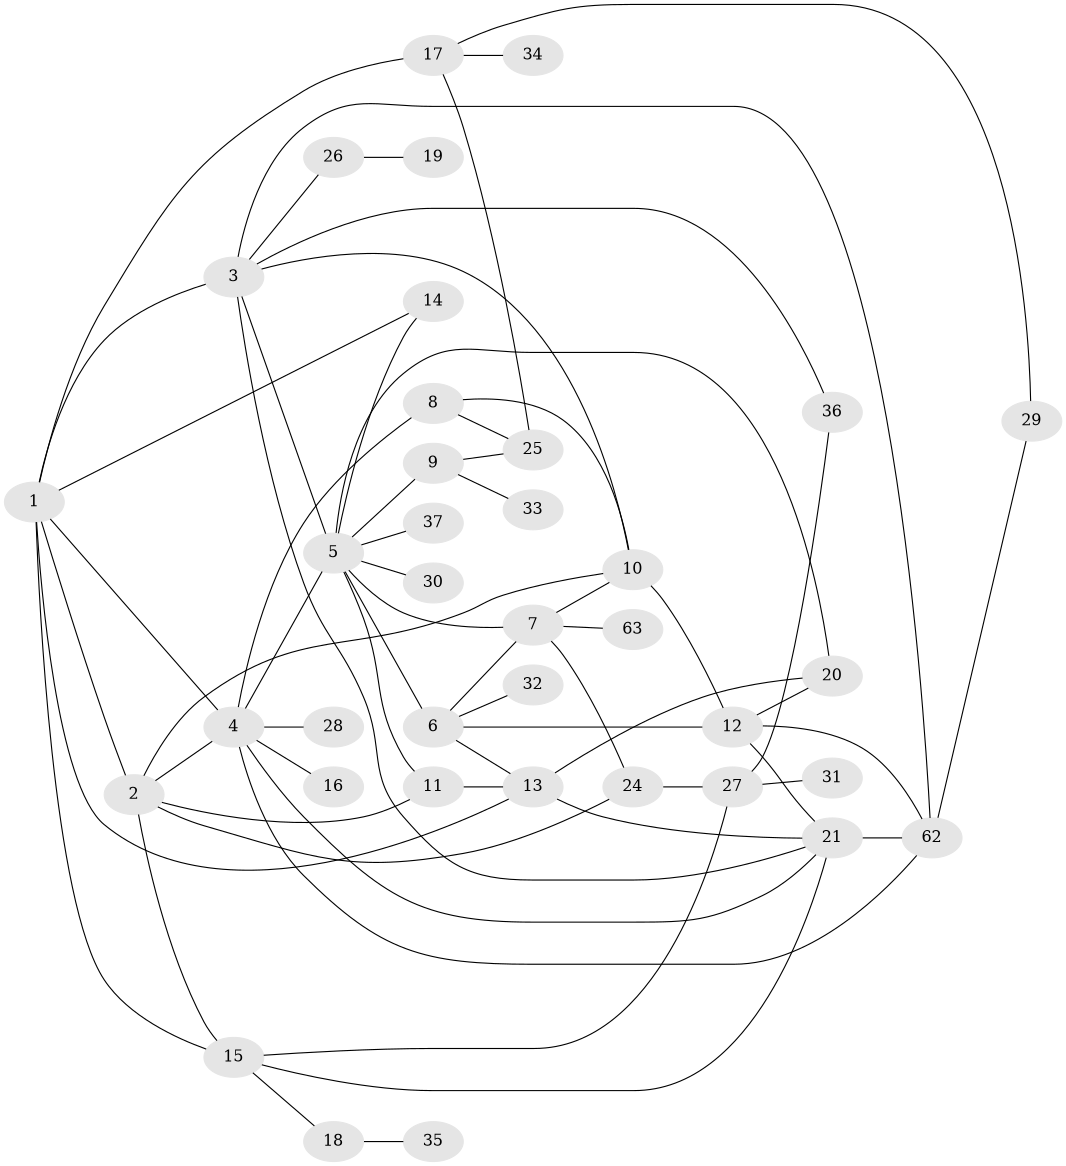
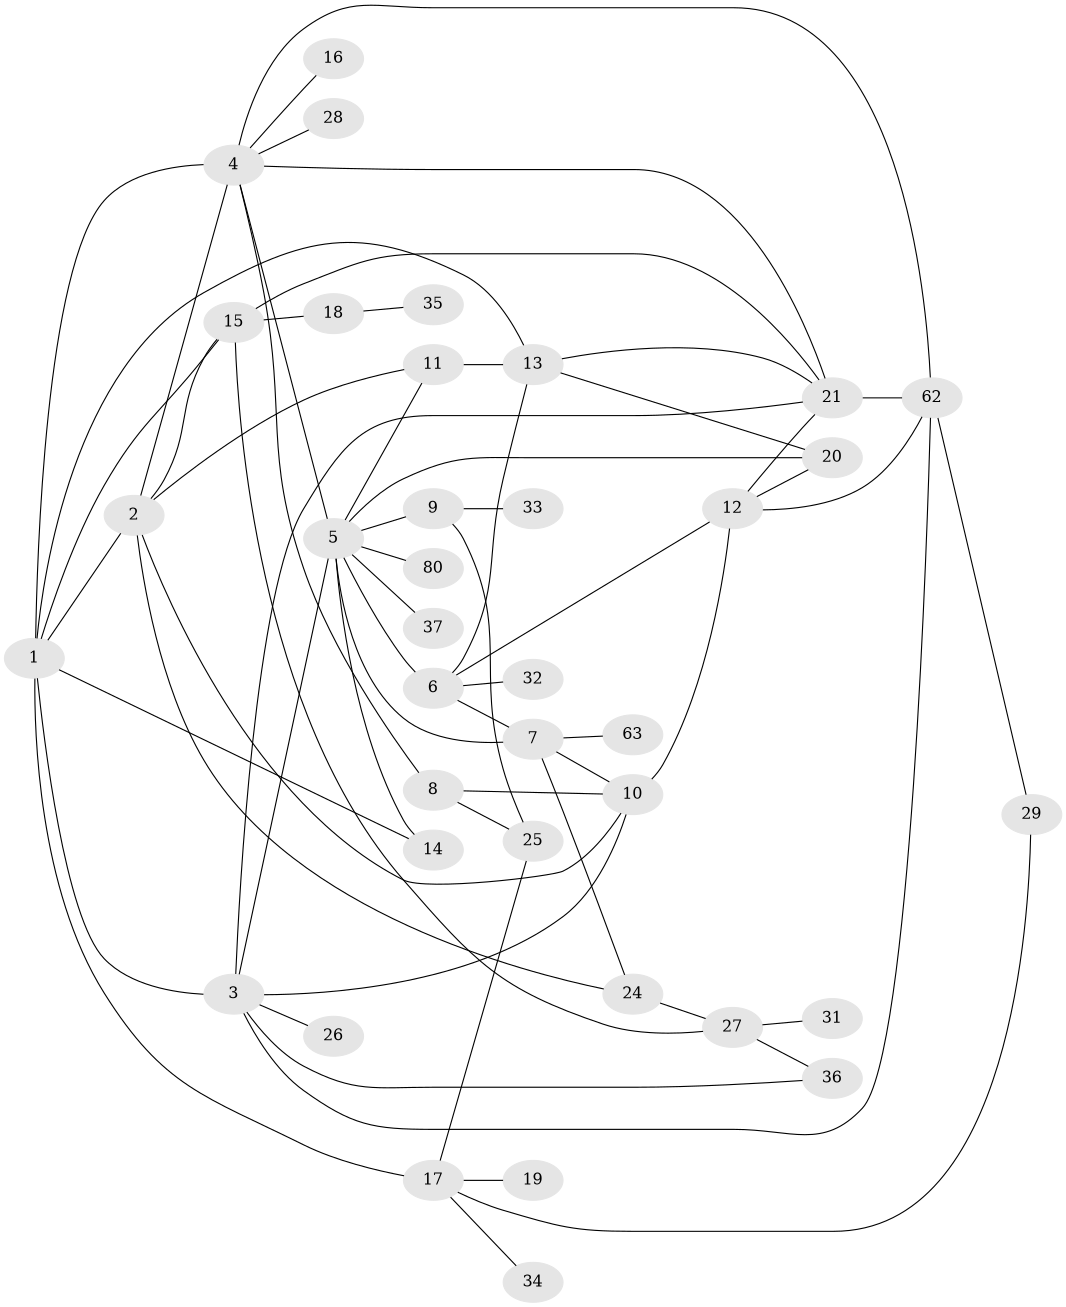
edge "26" -- "19": now "17" -- "19"
node "30": label "30" -> "80"
